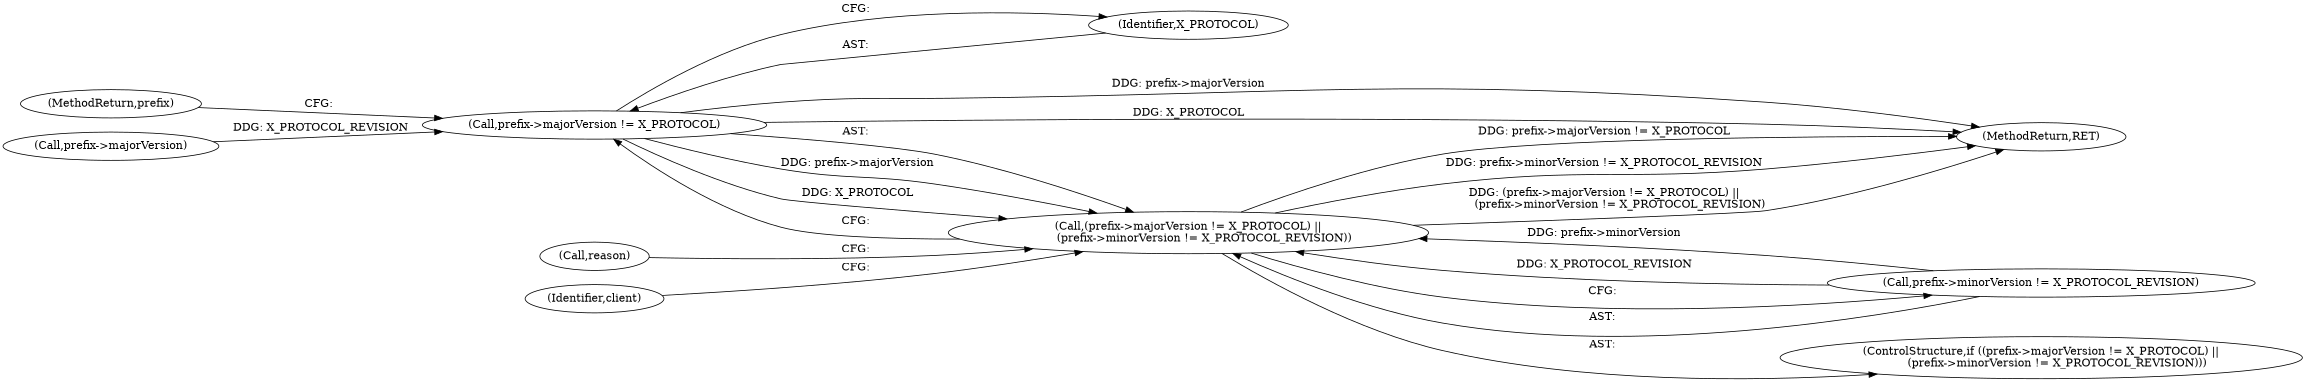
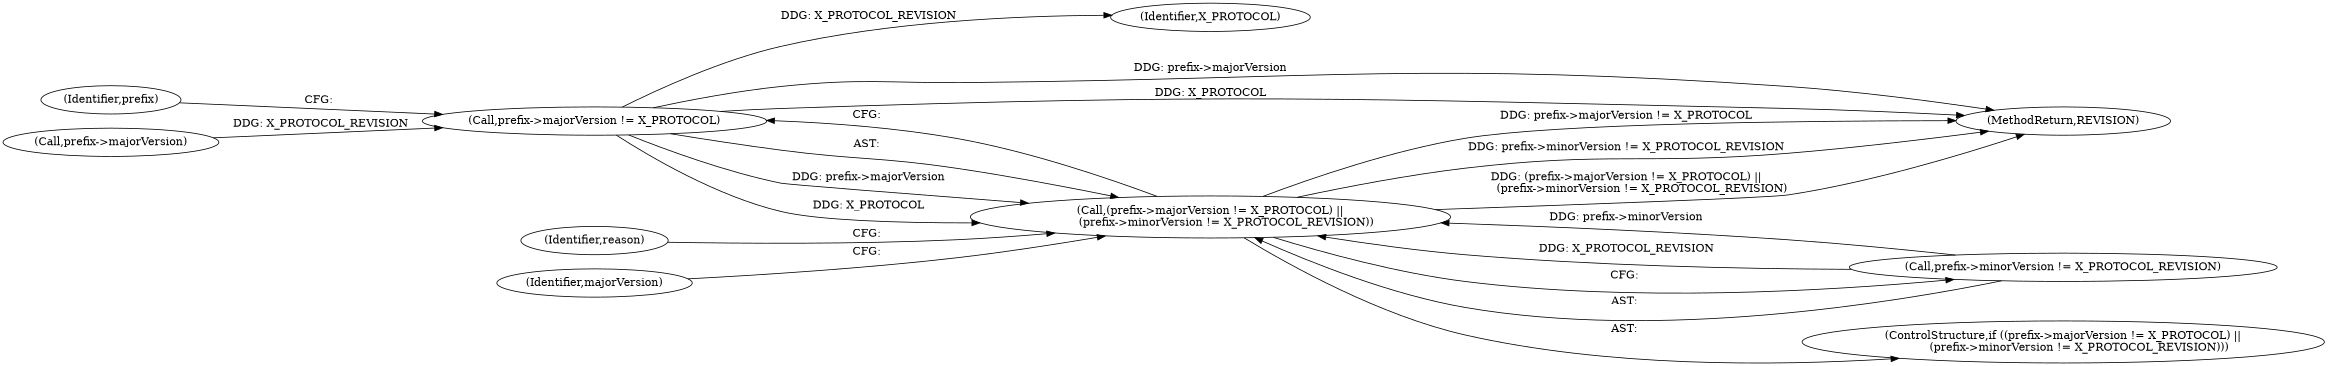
edge "(Call,prefix->majorVersion != X_PROTOCOL)" -> "(Identifier,X_PROTOCOL)": label "CFG: " -> "DDG: X_PROTOCOL_REVISION"
edge "(Identifier,X_PROTOCOL)" -> "(Call,prefix->majorVersion != X_PROTOCOL)": removed, label "AST:"
node "(MethodReturn,prefix)": label "(MethodReturn,prefix)" -> "(Identifier,prefix)"
node "(MethodReturn,RET)": label "(MethodReturn,RET)" -> "(MethodReturn,REVISION)"
node "(Call,reason)": label "(Call,reason)" -> "(Identifier,reason)"
node "(Identifier,client)": label "(Identifier,client)" -> "(Identifier,majorVersion)"
